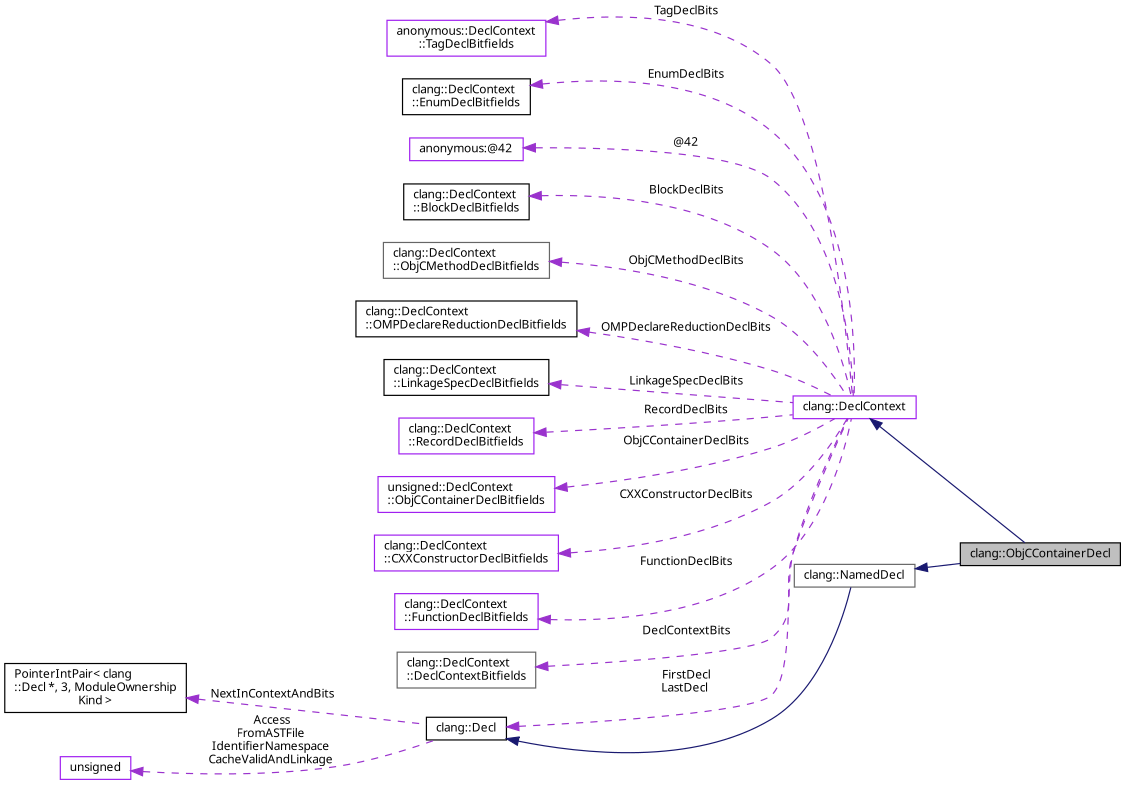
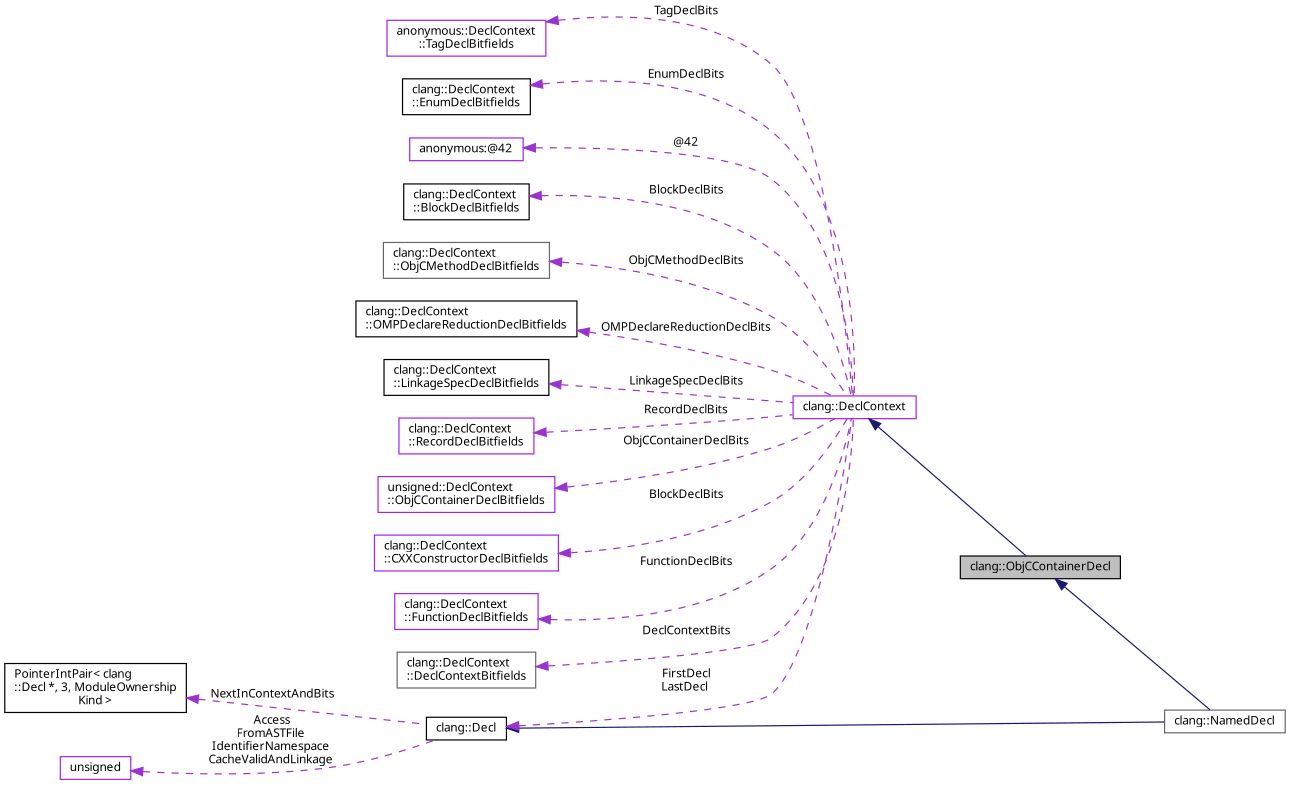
edge "clang::DeclContext" -> "clang::DeclContext ::CXXConstructorDeclBitfields": label " CXXConstructorDeclBits" -> " BlockDeclBits"
edge "clang::ObjCContainerDecl" -> "clang::NamedDecl": reversed
